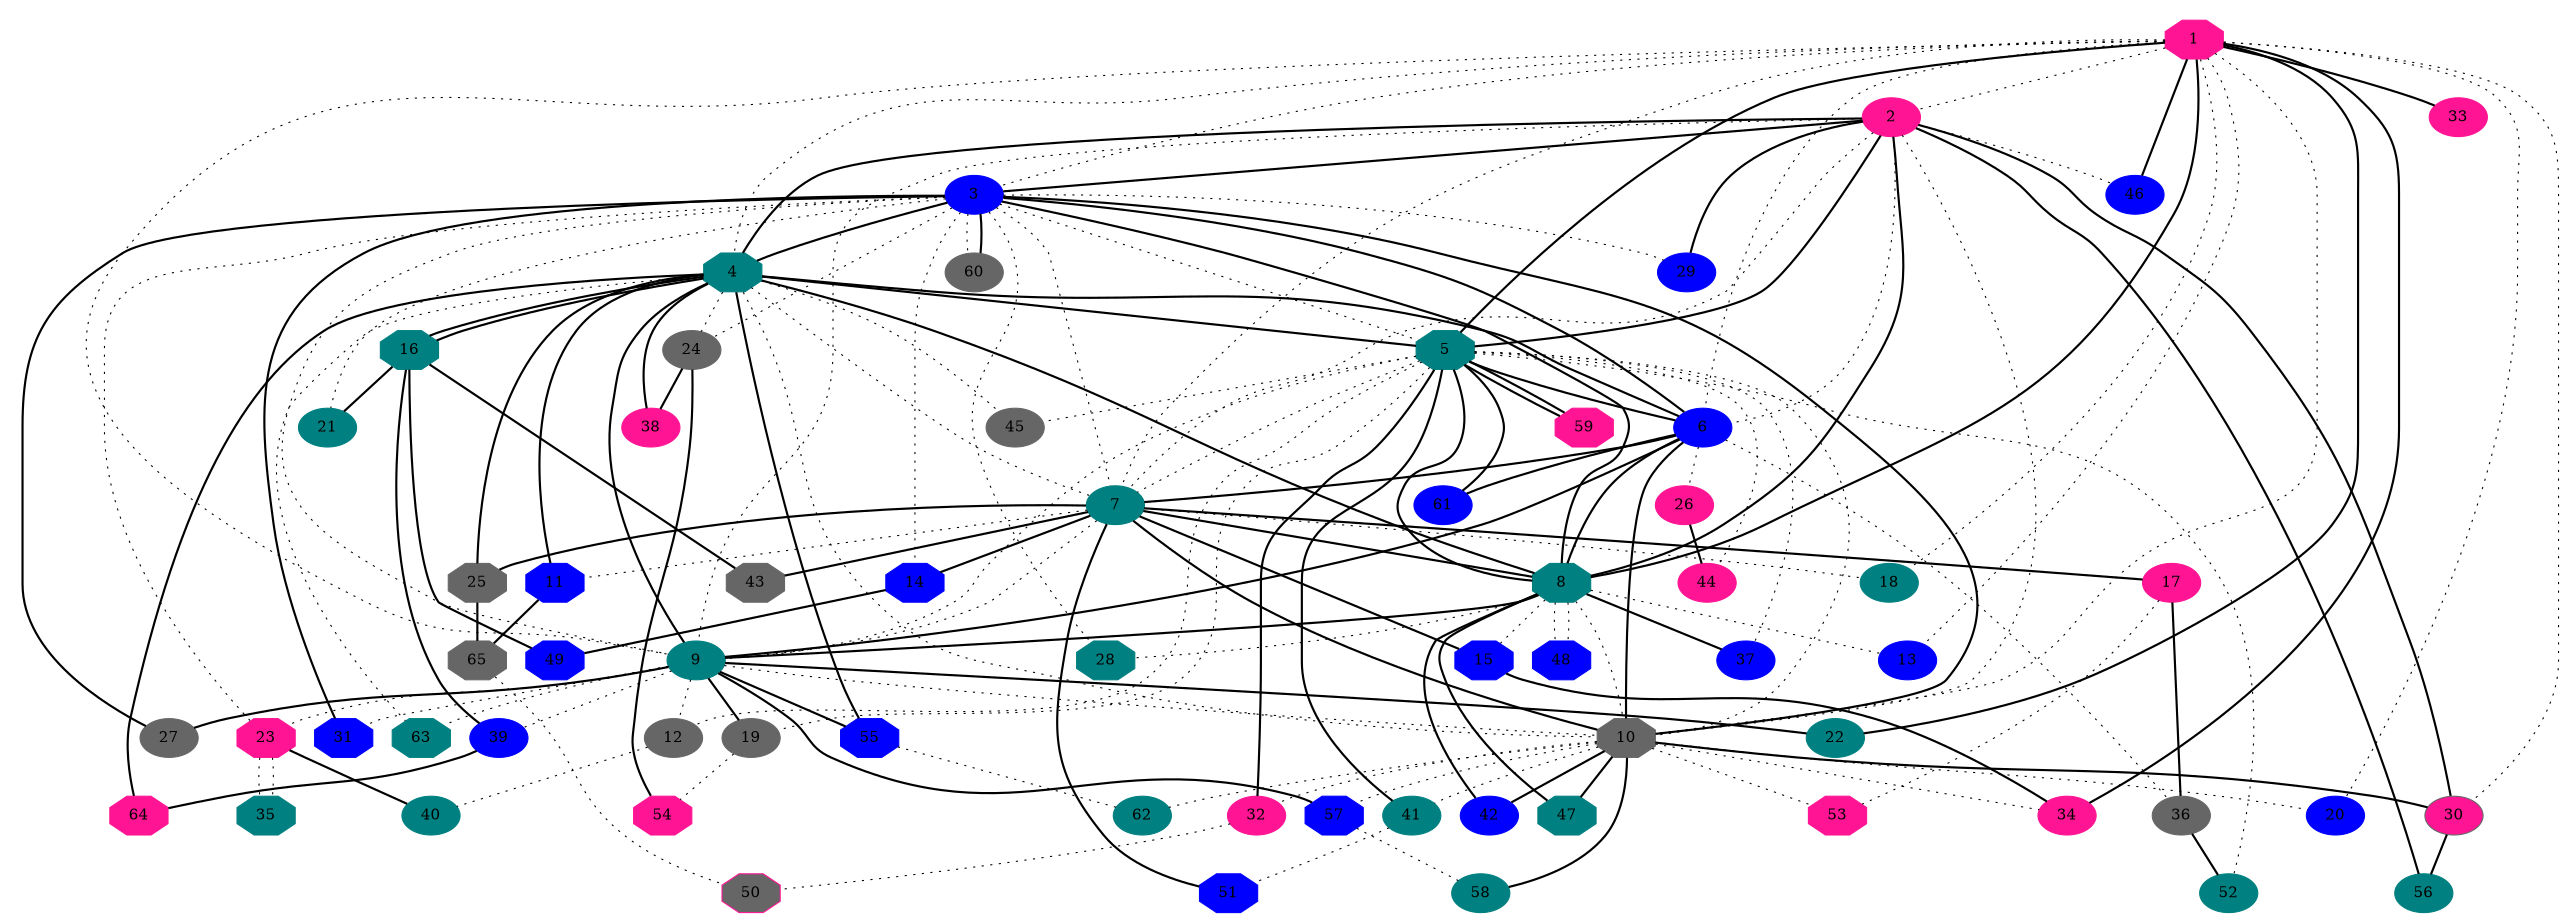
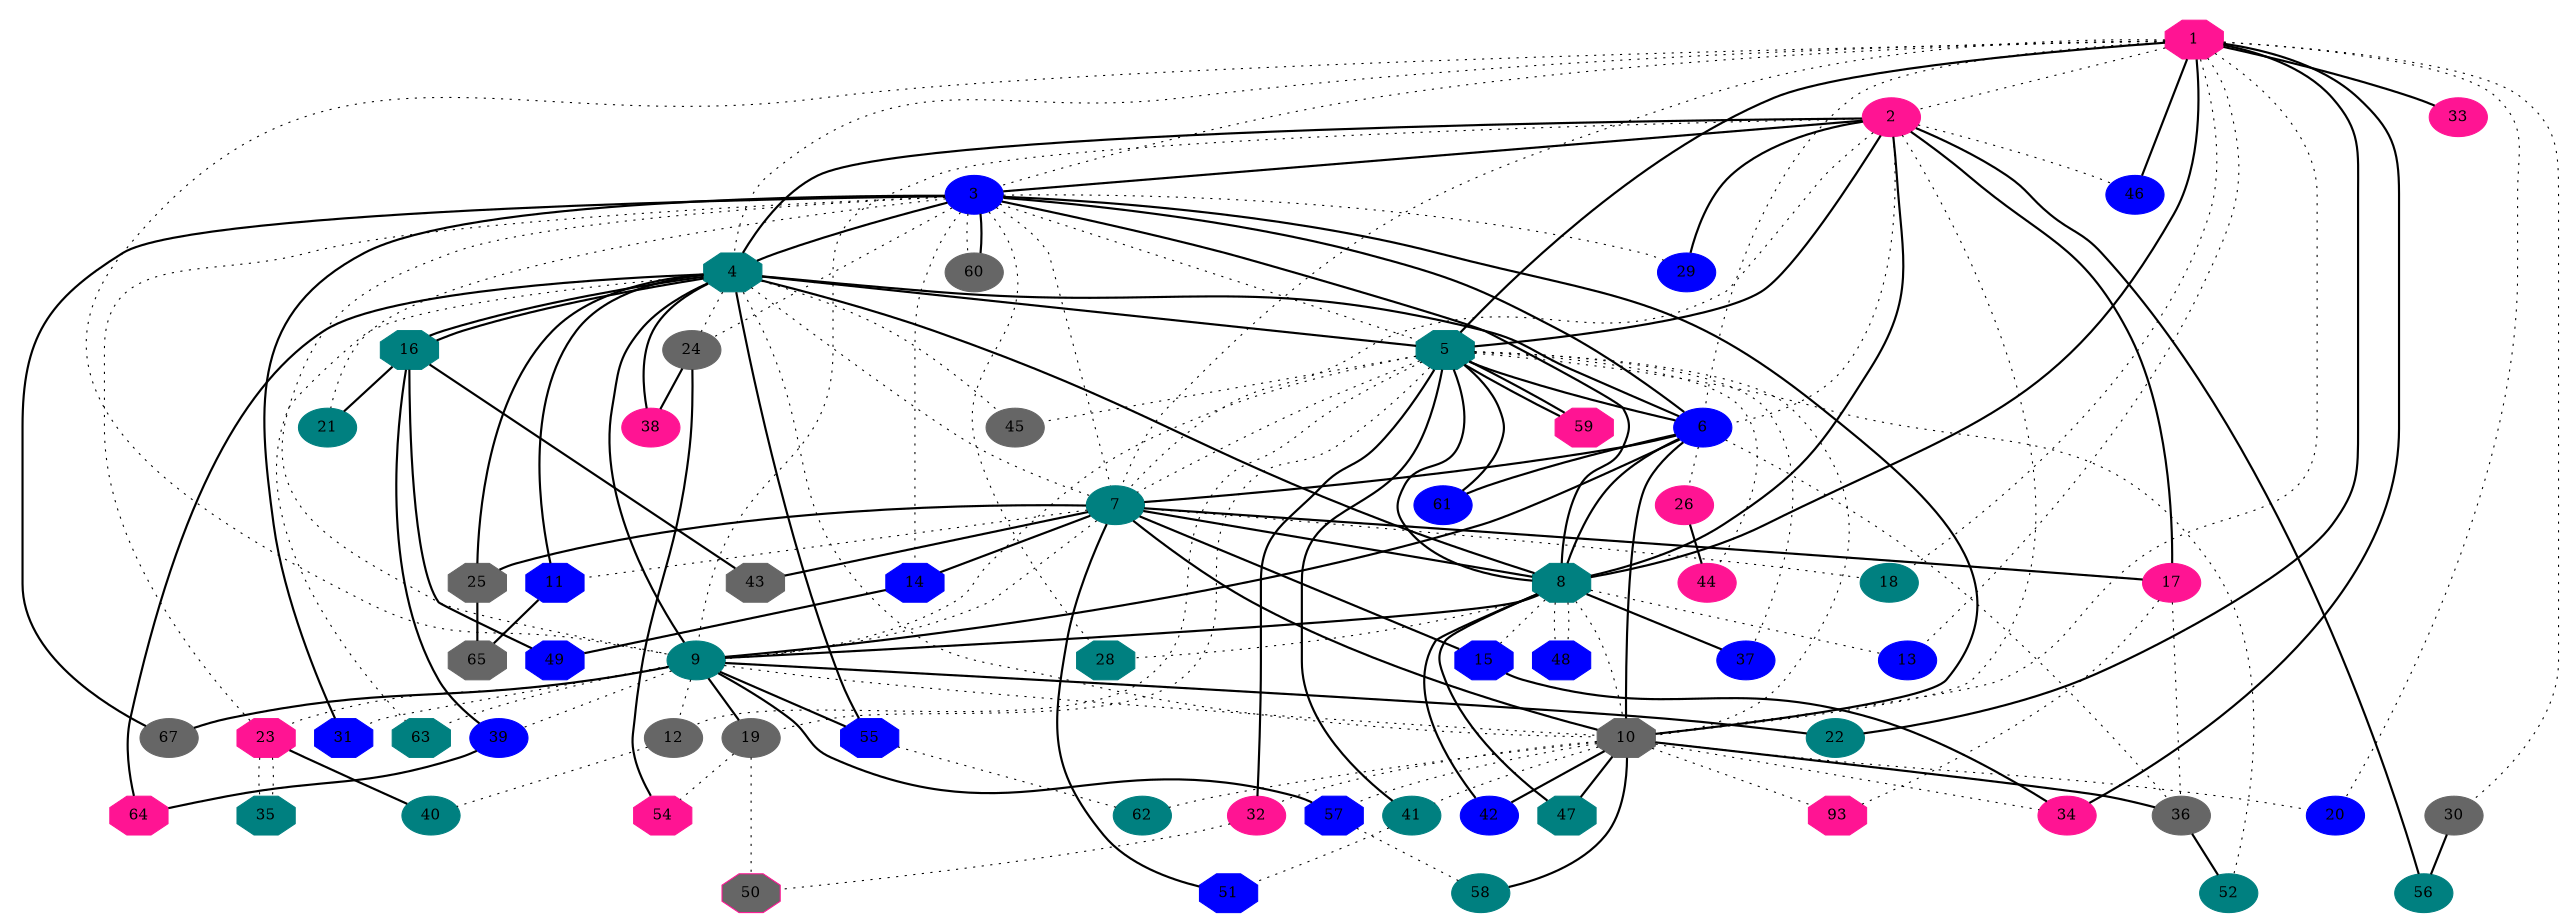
edge "2" -- "30": now "2" -- "17"
edge "17" -- "36": style bold -> dotted
node "27": label "27" -> "67"
edge "10" -- "30": now "10" -- "36"
edge "65" -- "50": now "19" -- "50"
node "53": label "53" -> "93"
node "30": fillcolor deeppink -> gray40
